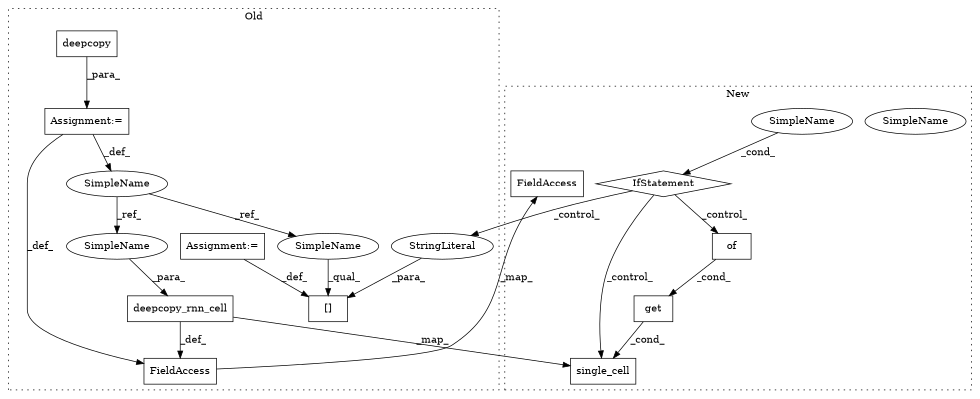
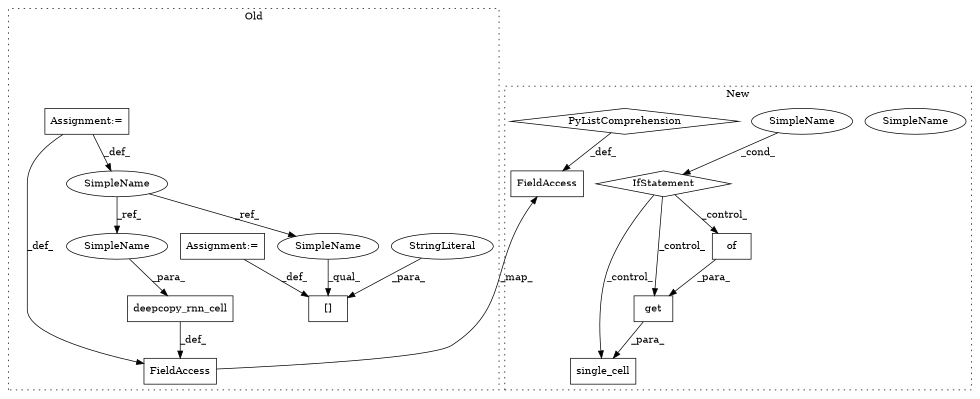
node "deepcopy": removed
node "PyListComprehension": added
edge "IfStatement" -> "StringLiteral": now "IfStatement" -> "get"
edge "of" -> "get": label "_cond_" -> "_para_"
edge "get" -> "single_cell": label "_cond_" -> "_para_"
edge "deepcopy_rnn_cell" -> "single_cell": removed, label "_map_"
